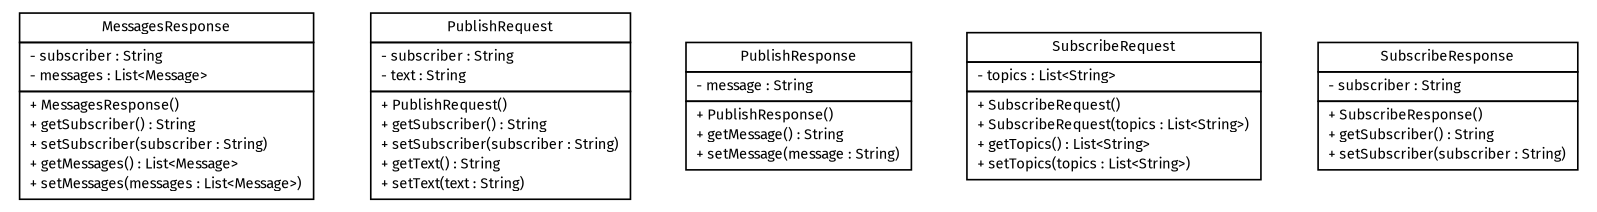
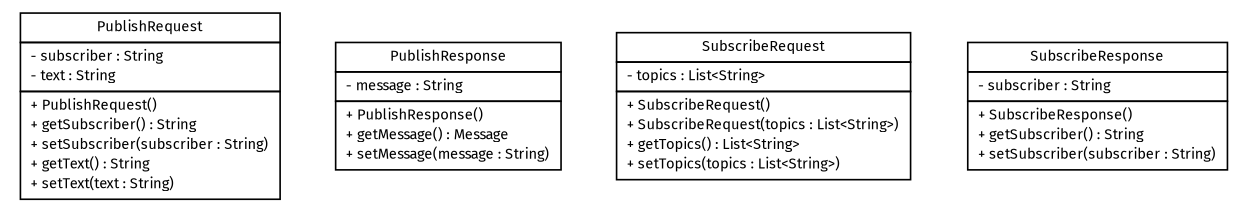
node "MessagesResponse": removed
node "PublishResponse": text "+ getMessage() : String" -> "+ getMessage() : Message"
